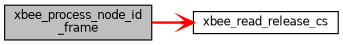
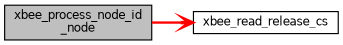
node "xbee_process_node_id _frame": label "xbee_process_node_id _frame" -> "xbee_process_node_id _node"
